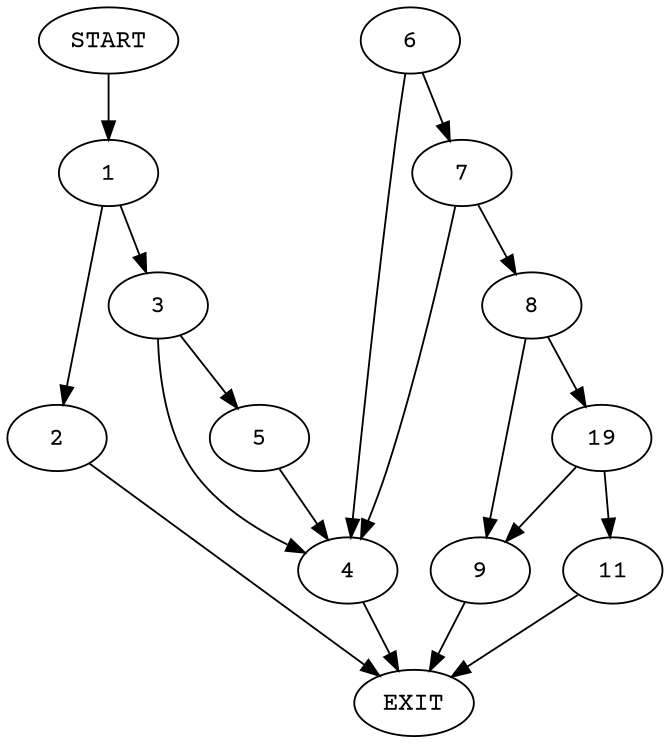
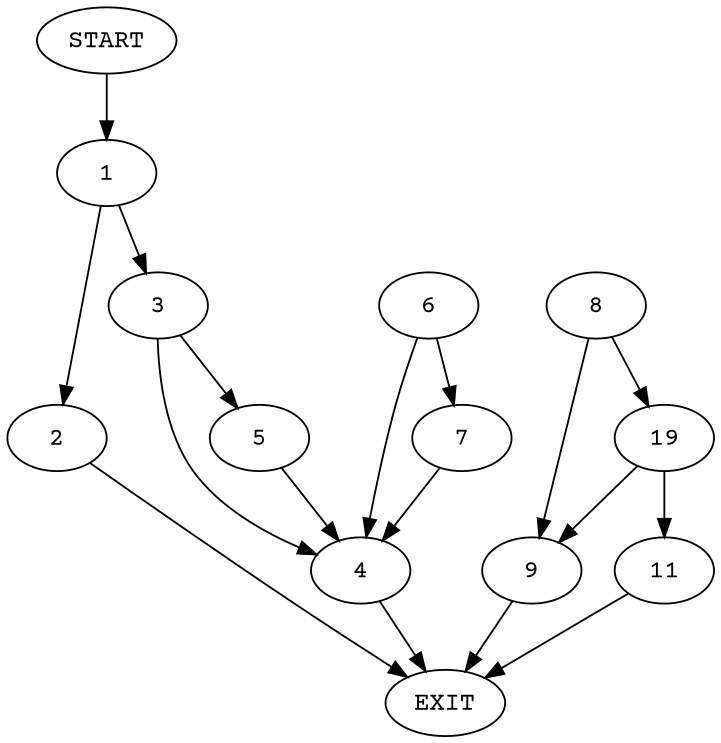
edge "7" -> "8": removed
